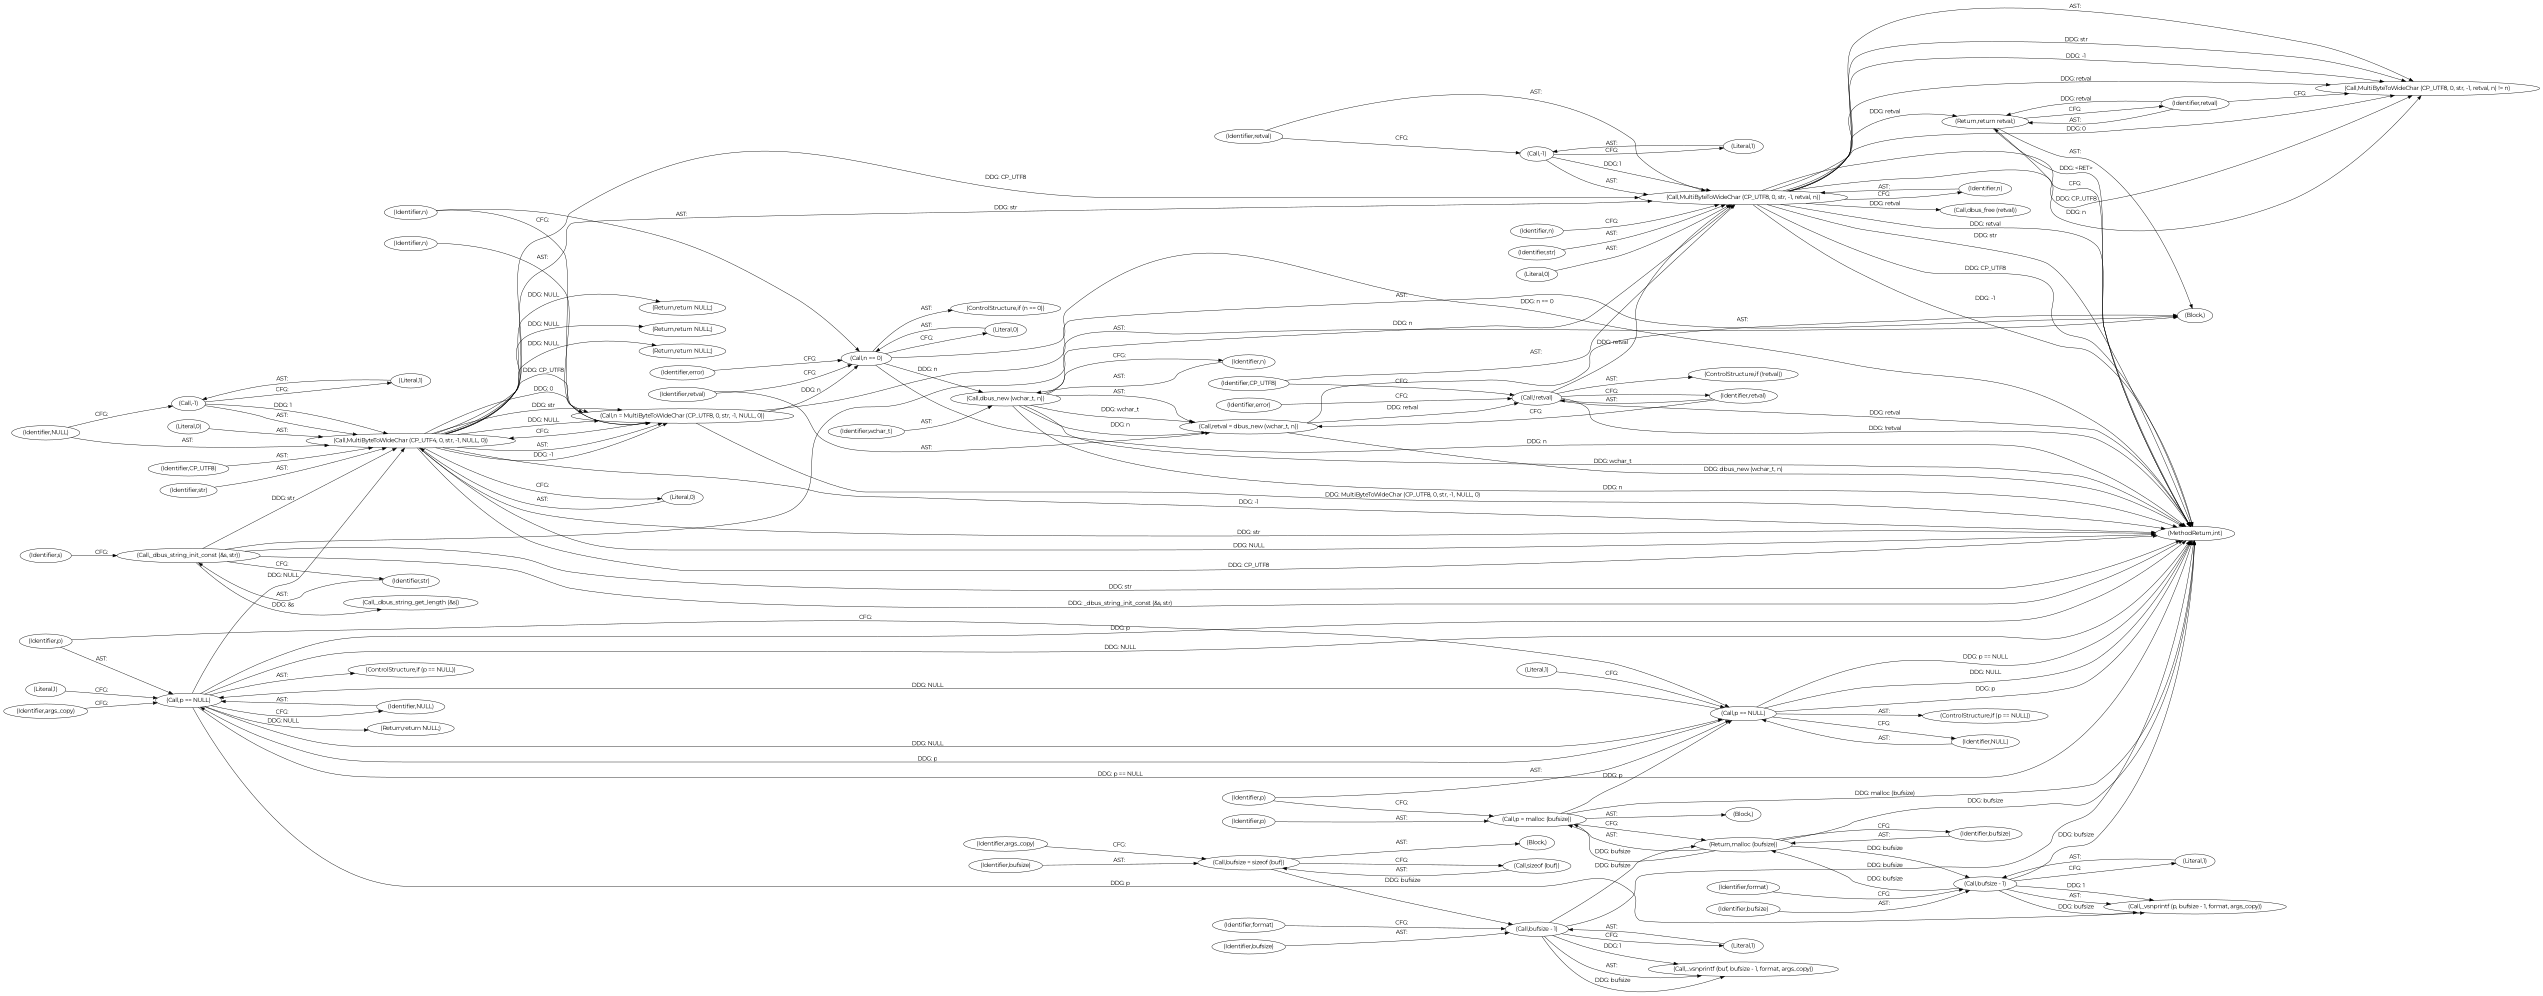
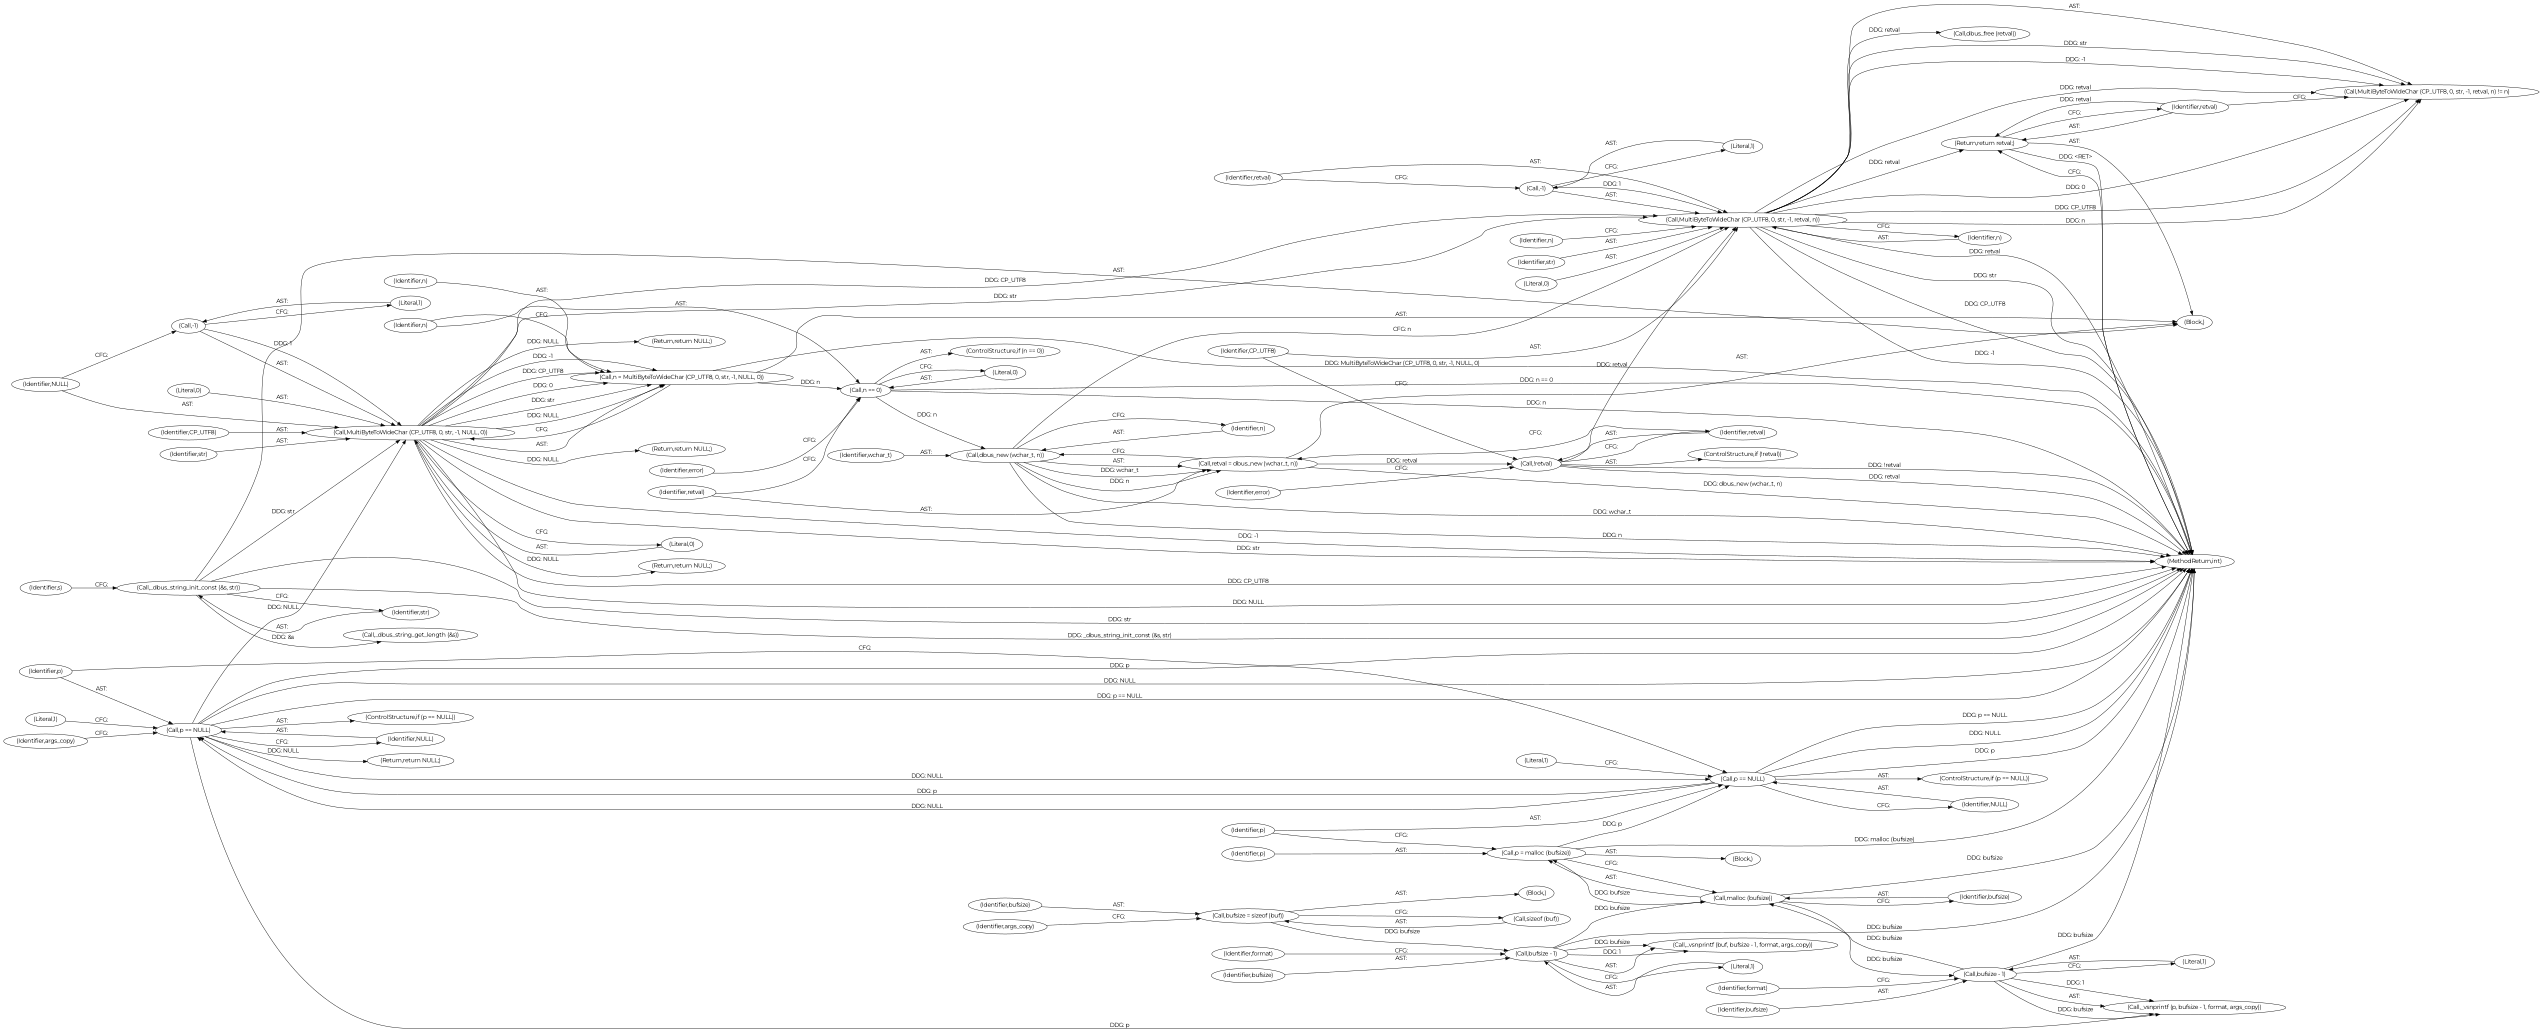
edge "(Call,dbus_new (wchar_t, n))" -> "(Call,MultiByteToWideChar (CP_UTF8, 0, str, -1, retval, n))": label "DDG: n" -> "CFG: n"
node "(Call,MultiByteToWideChar (CP_UTF4, 0, str, -1, NULL, 0))": label "(Call,MultiByteToWideChar (CP_UTF4, 0, str, -1, NULL, 0))" -> "(Call,MultiByteToWideChar (CP_UTF8, 0, str, -1, NULL, 0))"
edge "(Call,retval = dbus_new (wchar_t, n))" -> "(Call,dbus_new (wchar_t, n))": added, label "CFG:"
node "(Return,malloc (bufsize))": label "(Return,malloc (bufsize))" -> "(Call,malloc (bufsize))"
